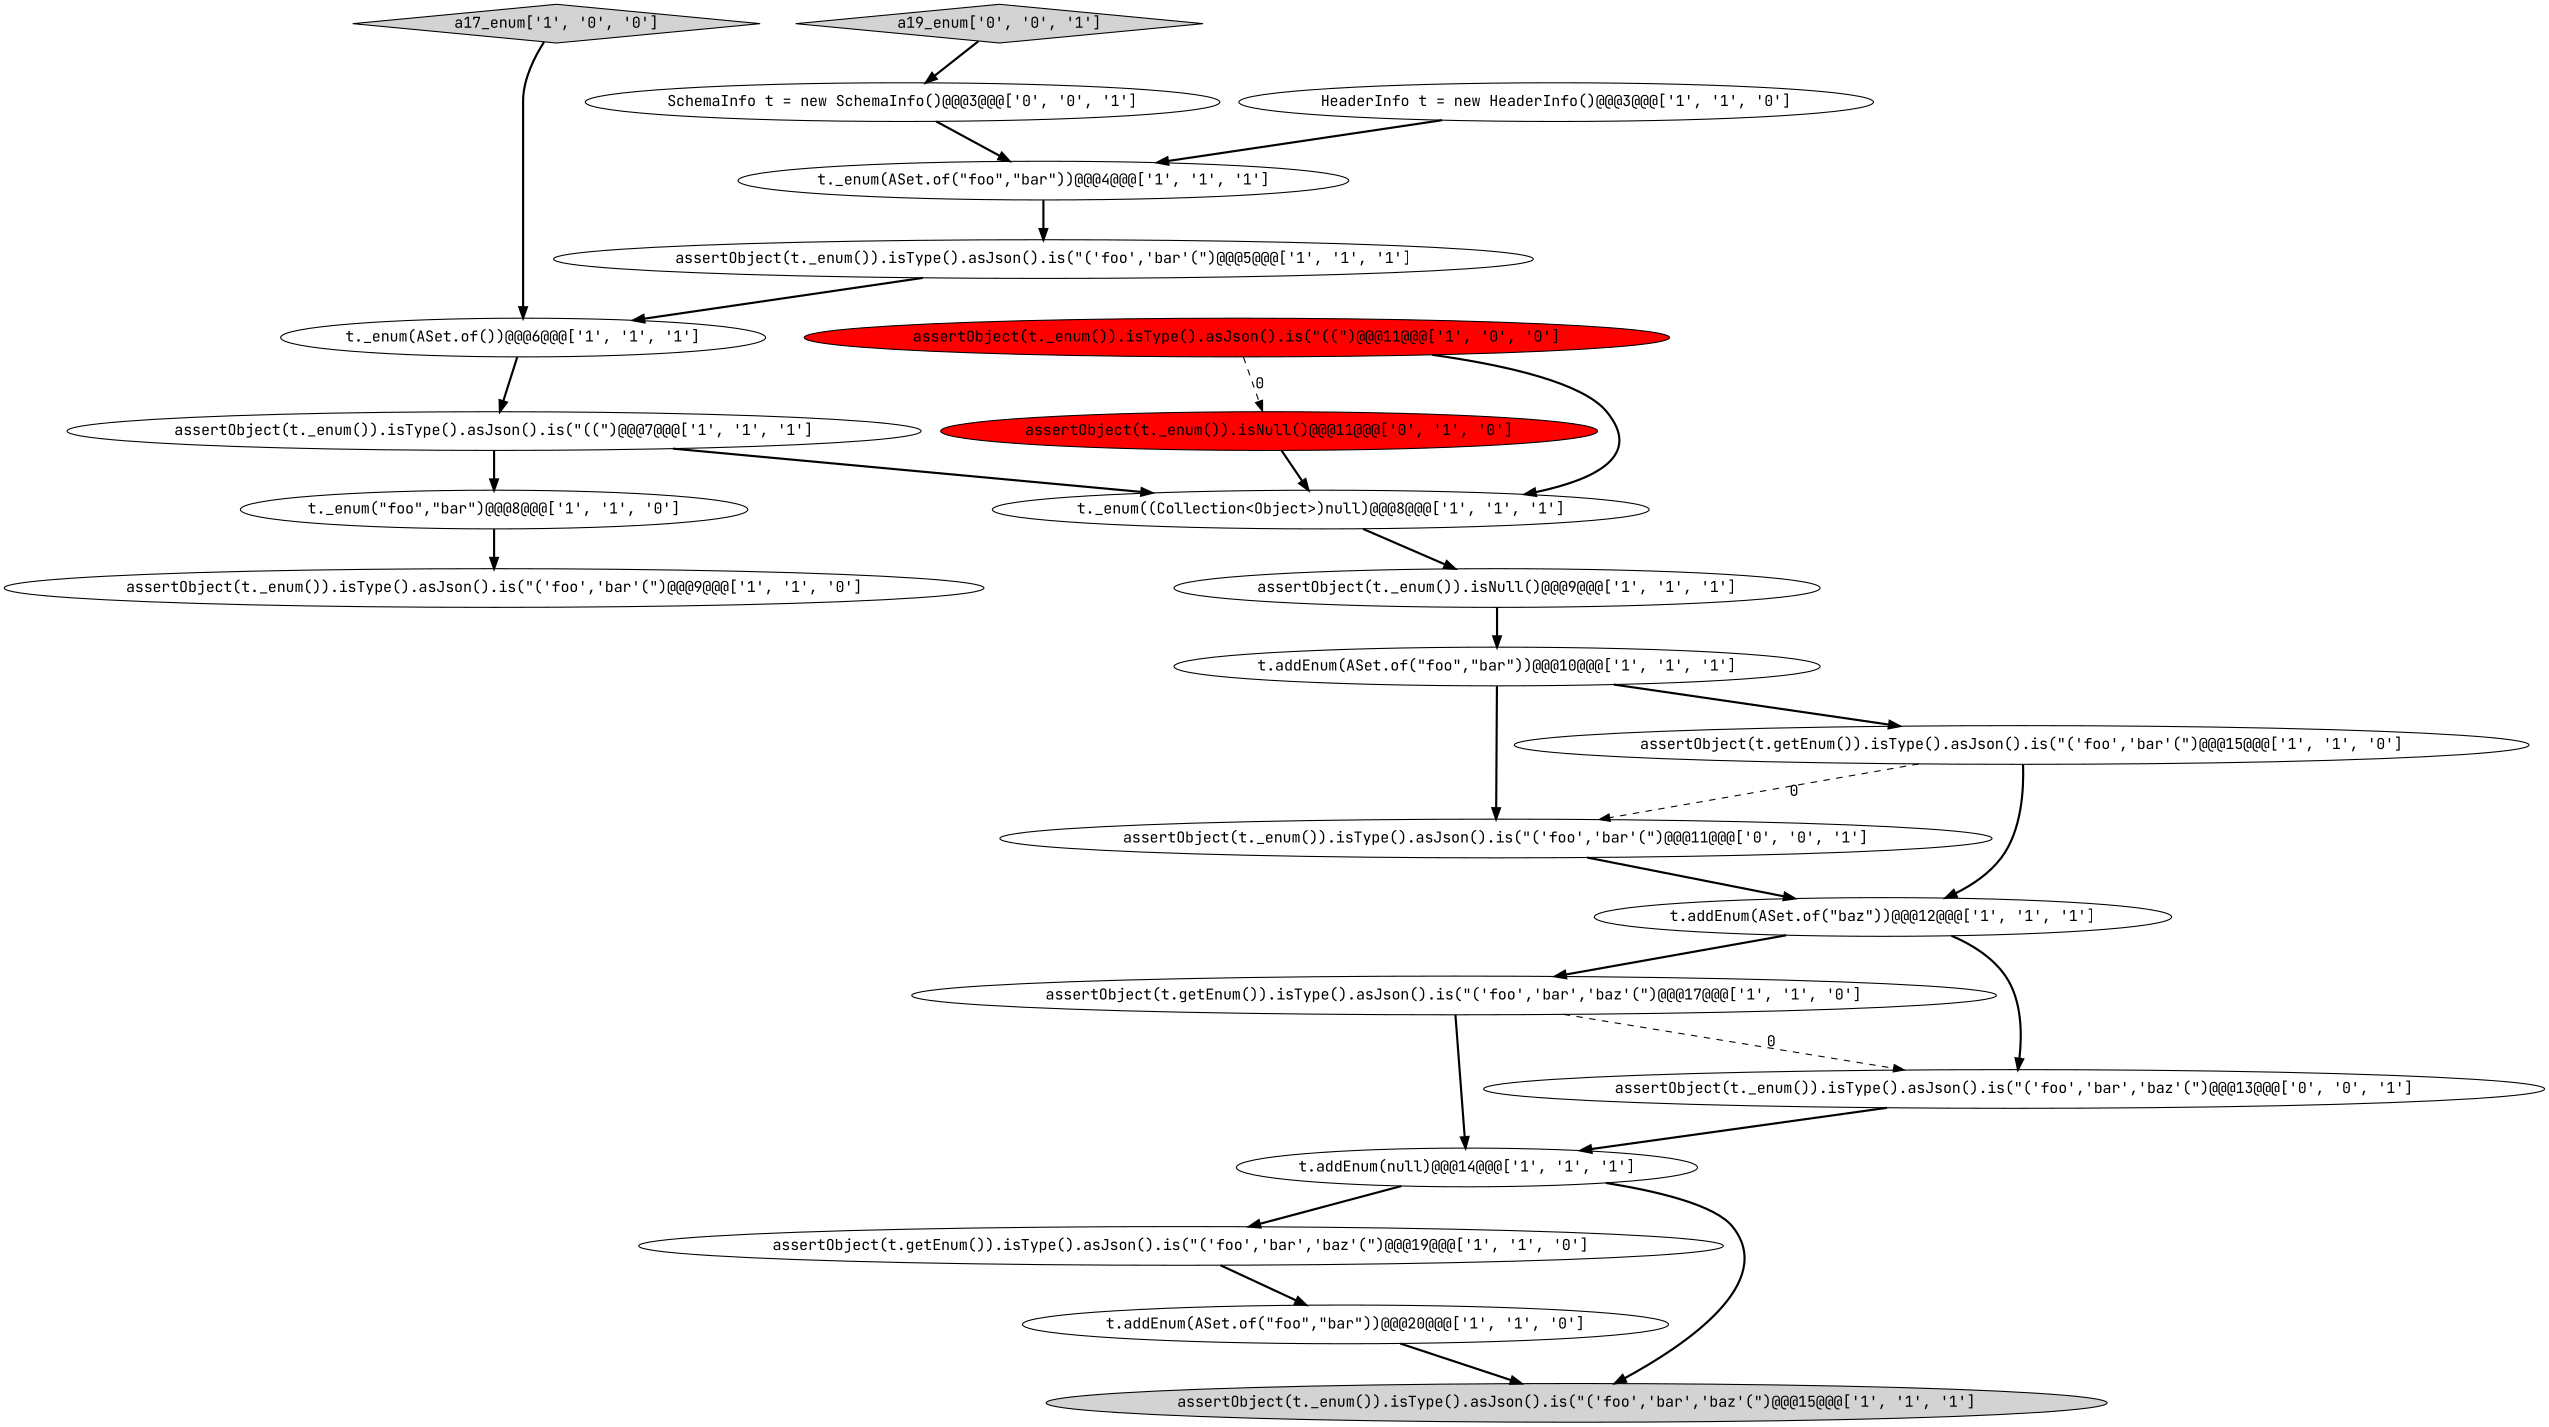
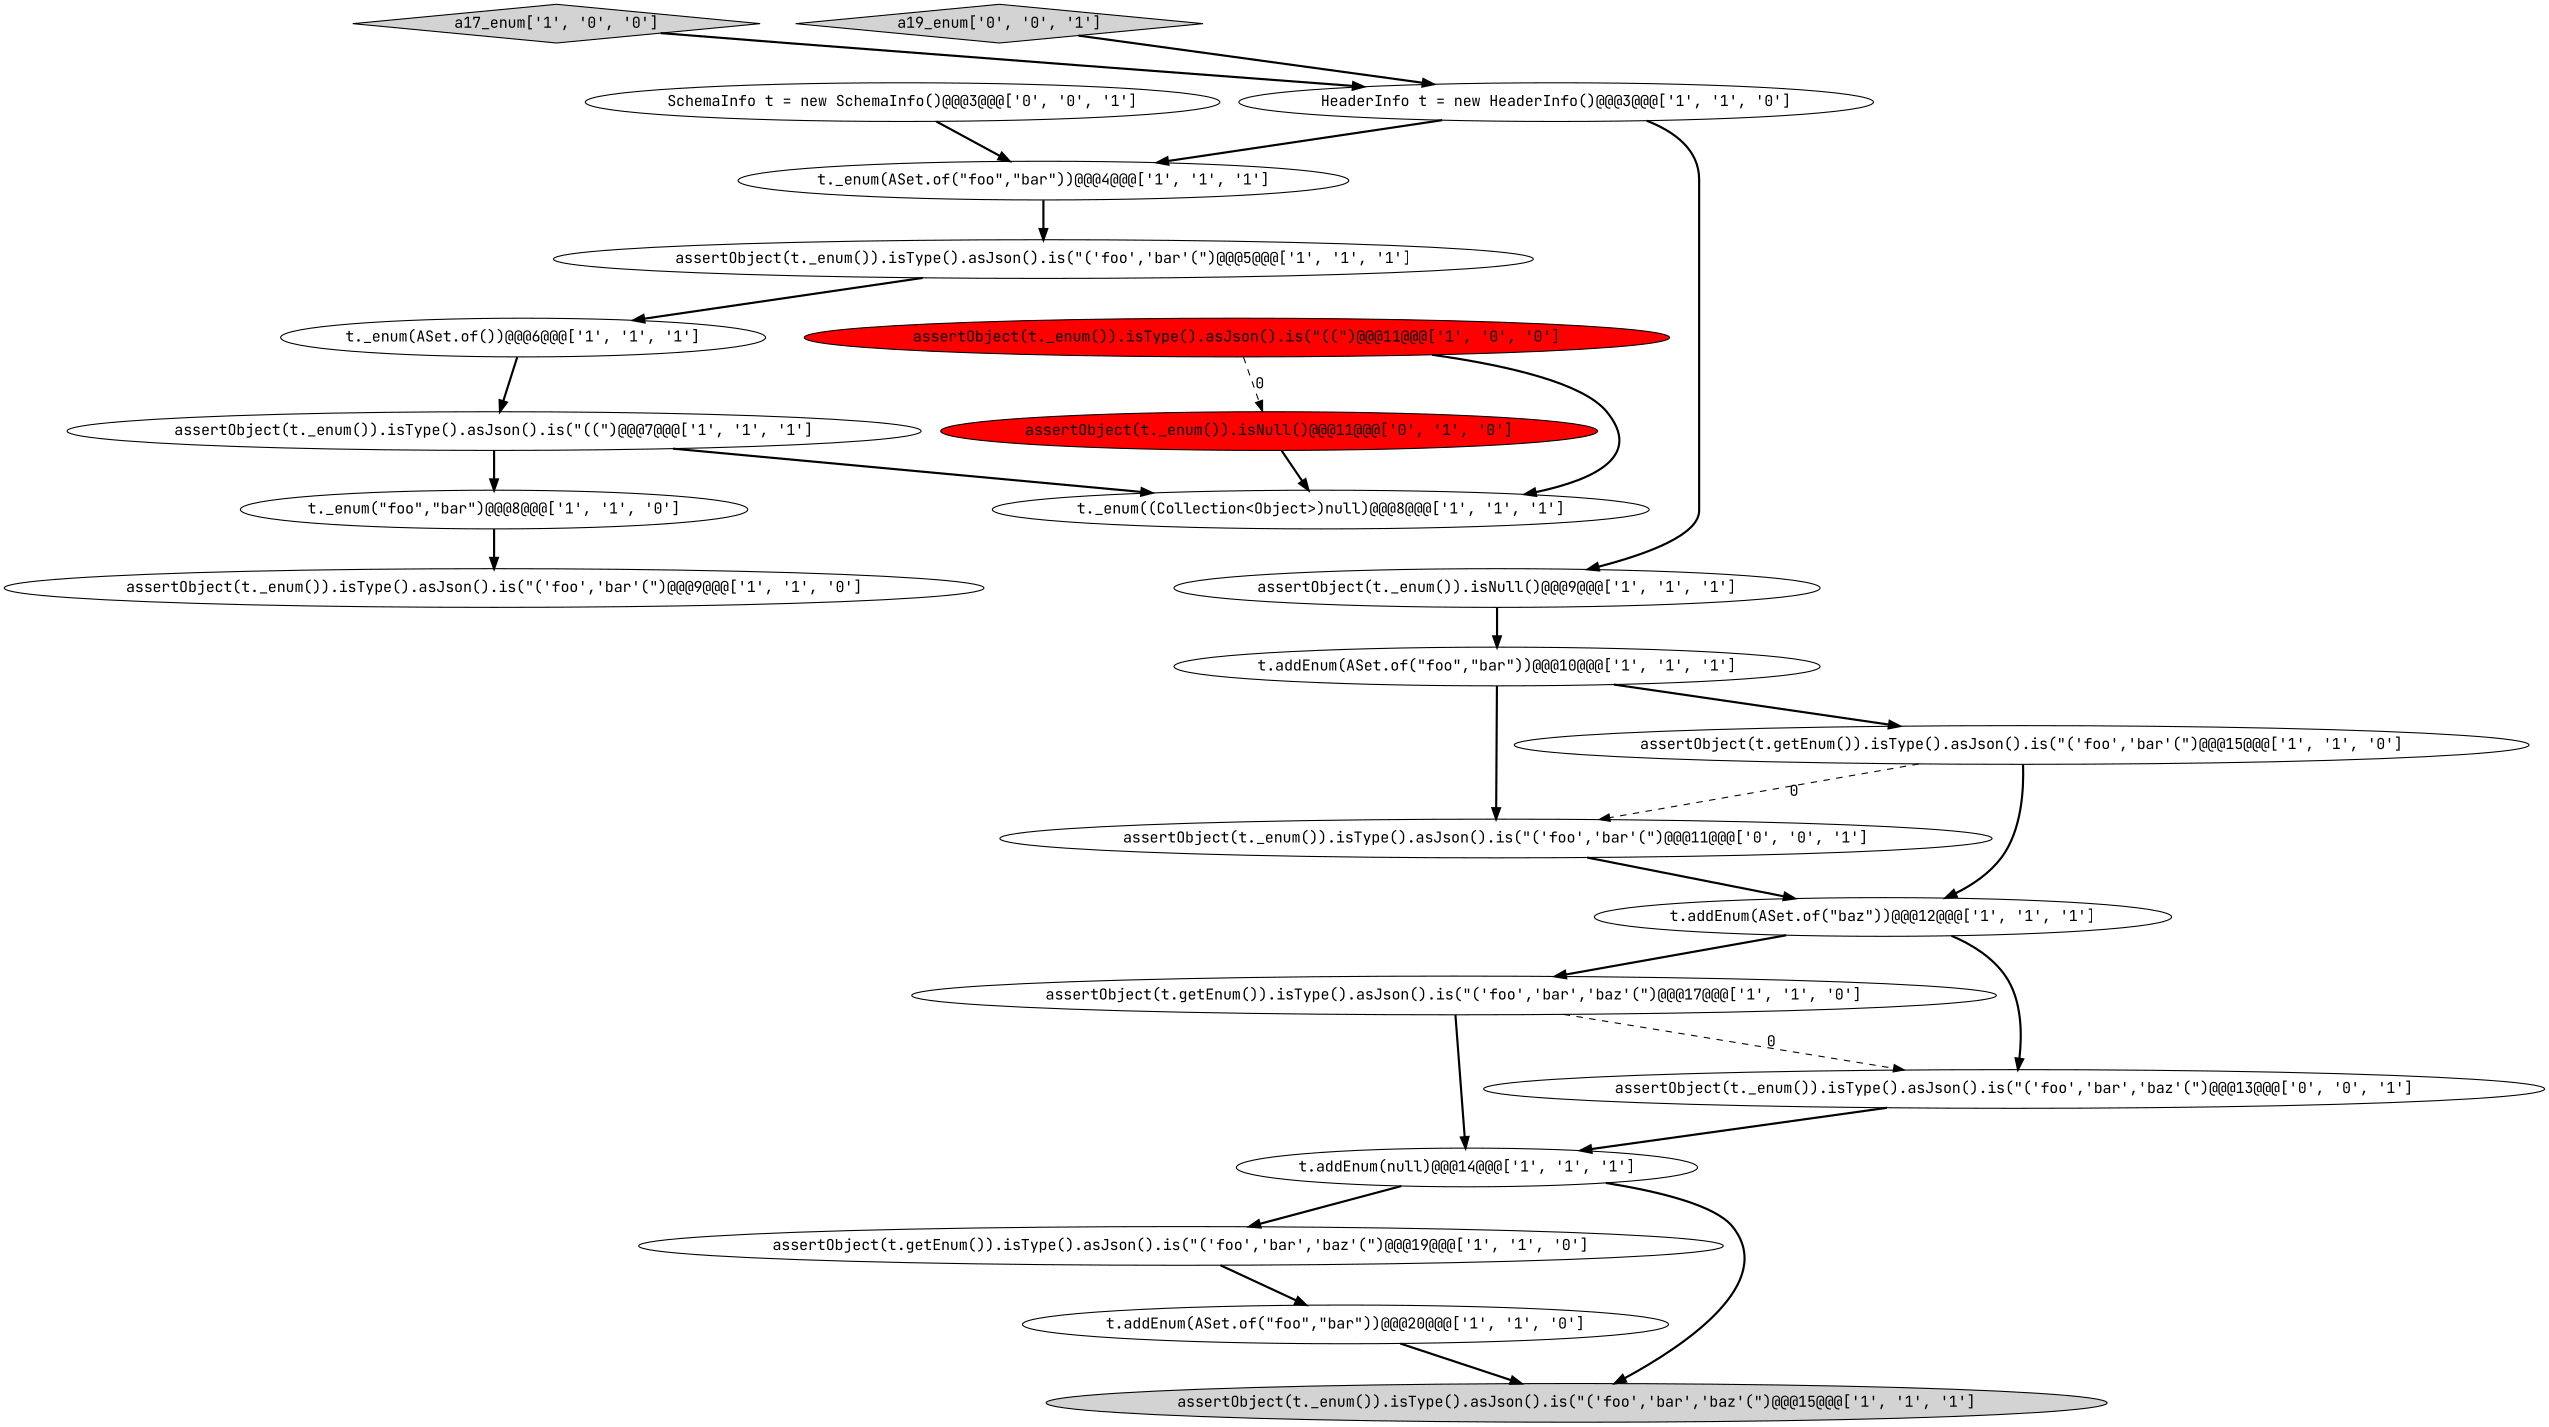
edge "a19_enum['0', '0', '1']" -> "SchemaInfo t = new SchemaInfo()@@@3@@@['0', '0', '1']": now "a19_enum['0', '0', '1']" -> "HeaderInfo t = new HeaderInfo()@@@3@@@['1', '1', '0']"
edge "a17_enum['1', '0', '0']" -> "t._enum(ASet.of())@@@6@@@['1', '1', '1']": now "a17_enum['1', '0', '0']" -> "HeaderInfo t = new HeaderInfo()@@@3@@@['1', '1', '0']"
edge "t._enum((Collection<Object>)null)@@@8@@@['1', '1', '1']" -> "assertObject(t._enum()).isNull()@@@9@@@['1', '1', '1']": now "HeaderInfo t = new HeaderInfo()@@@3@@@['1', '1', '0']" -> "assertObject(t._enum()).isNull()@@@9@@@['1', '1', '1']"
